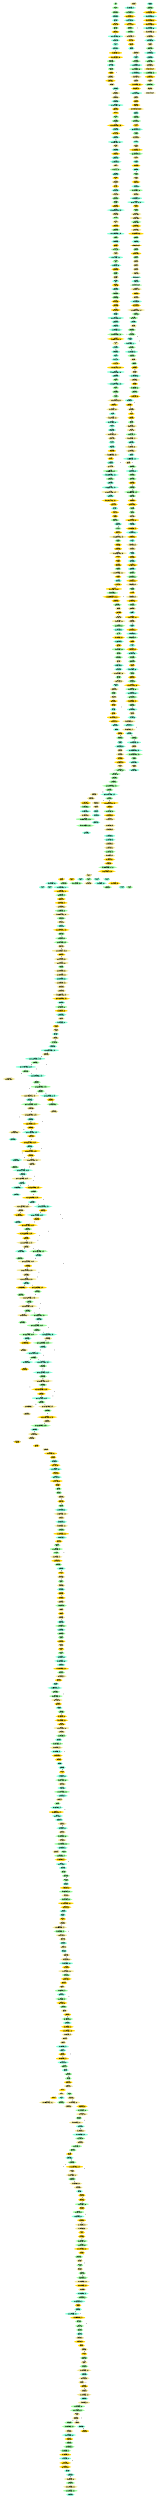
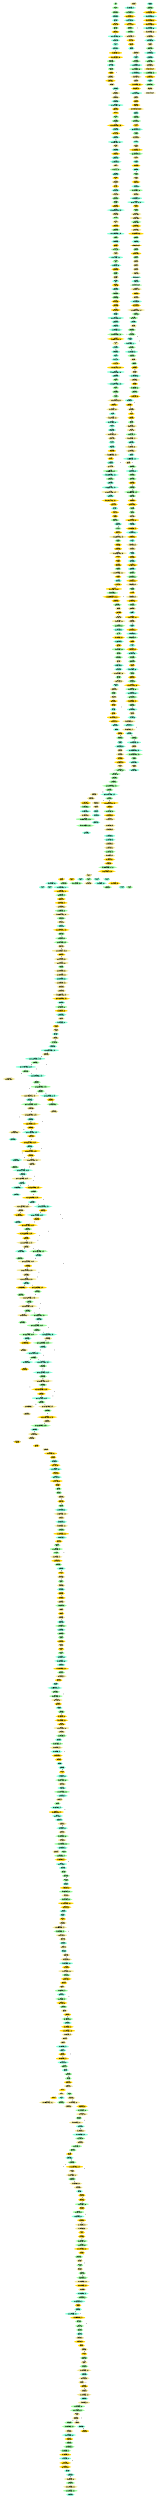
node "0x0041d2e0 popa": fillcolor khaki -> aquamarine
